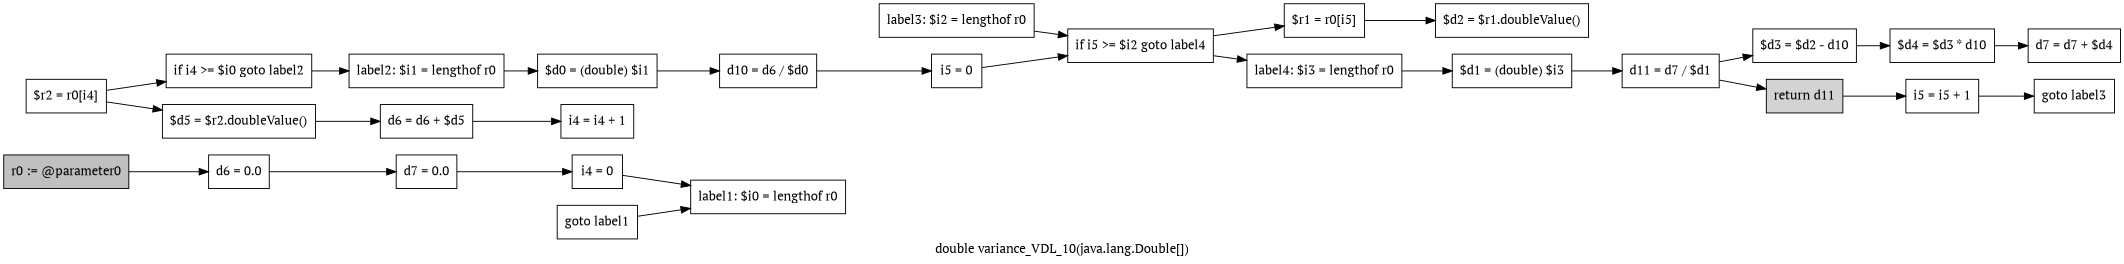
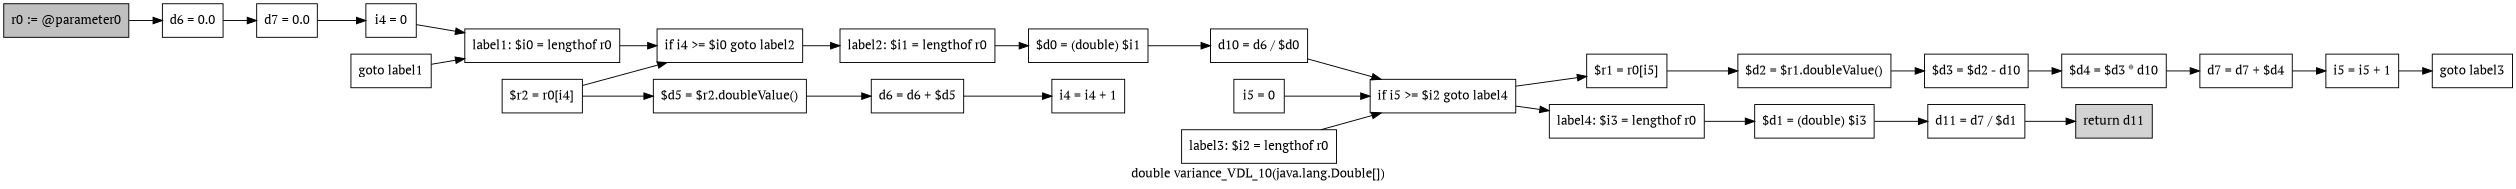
edge "label1: $i0 = lengthof r0" -> "if i4 >= $i0 goto label2": added
edge "d11 = d7 / $d1" -> "$d3 = $d2 - d10": now "$d2 = $r1.doubleValue()" -> "$d3 = $d2 - d10"
edge "d10 = d6 / $d0" -> "i5 = 0": now "d10 = d6 / $d0" -> "if i5 >= $i2 goto label4"
edge "return d11" -> "i5 = i5 + 1": now "d7 = d7 + $d4" -> "i5 = i5 + 1"
